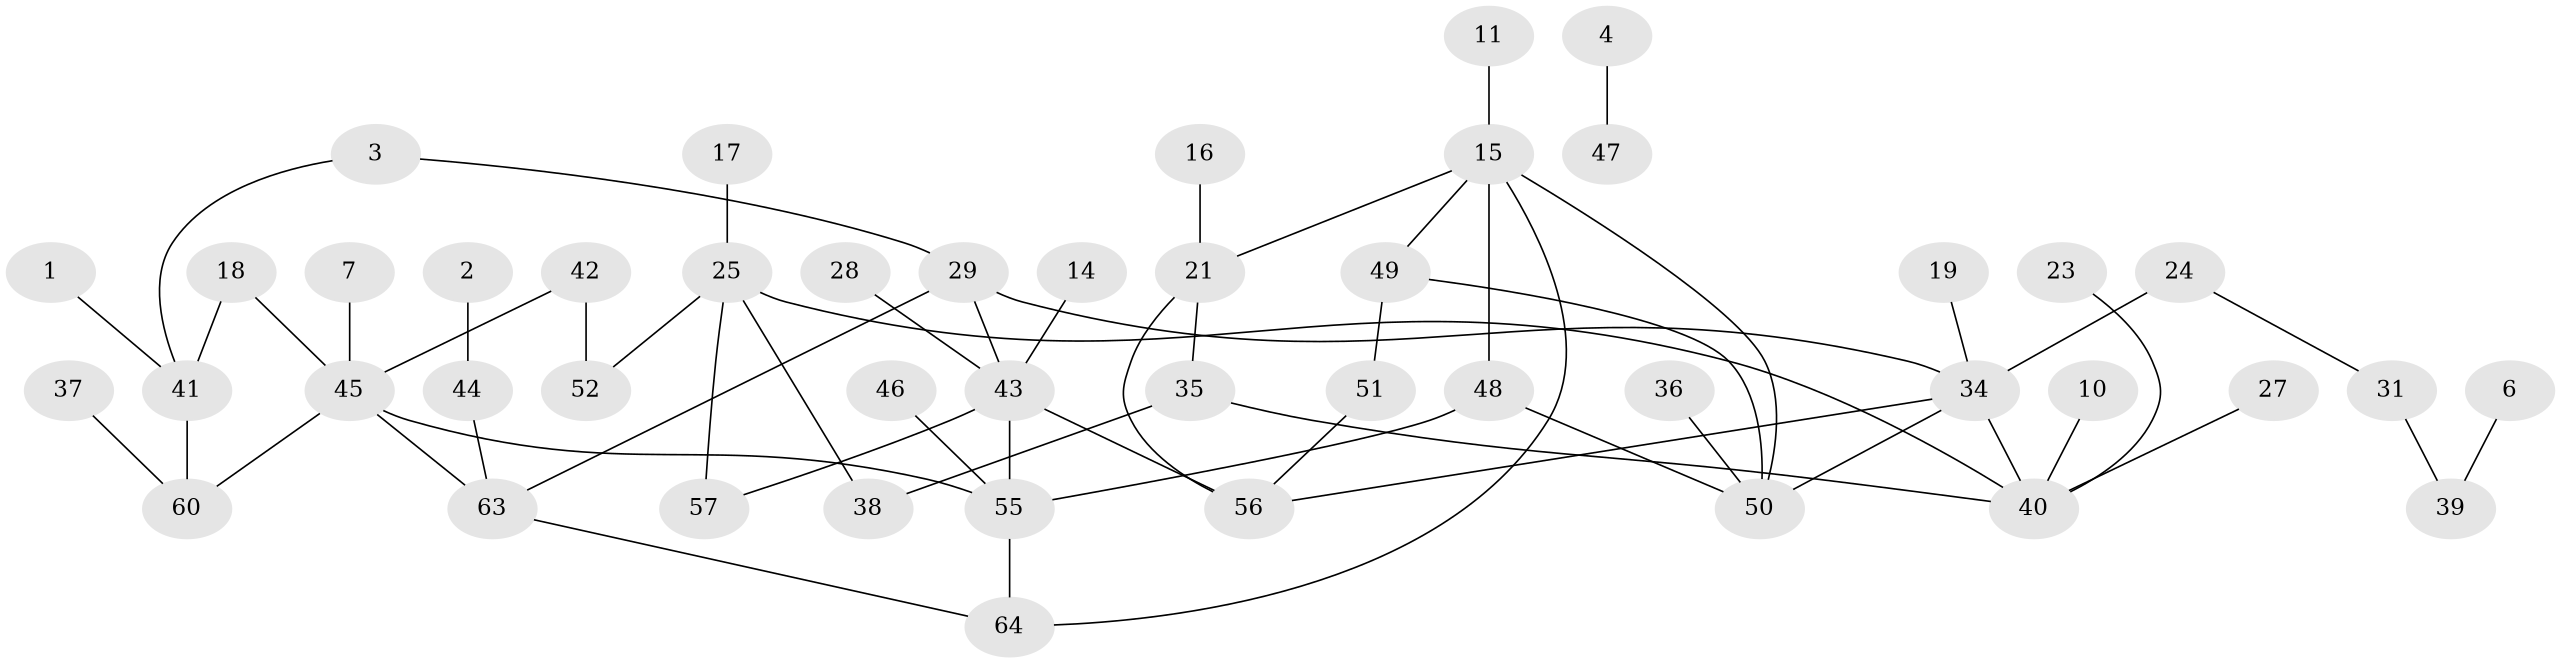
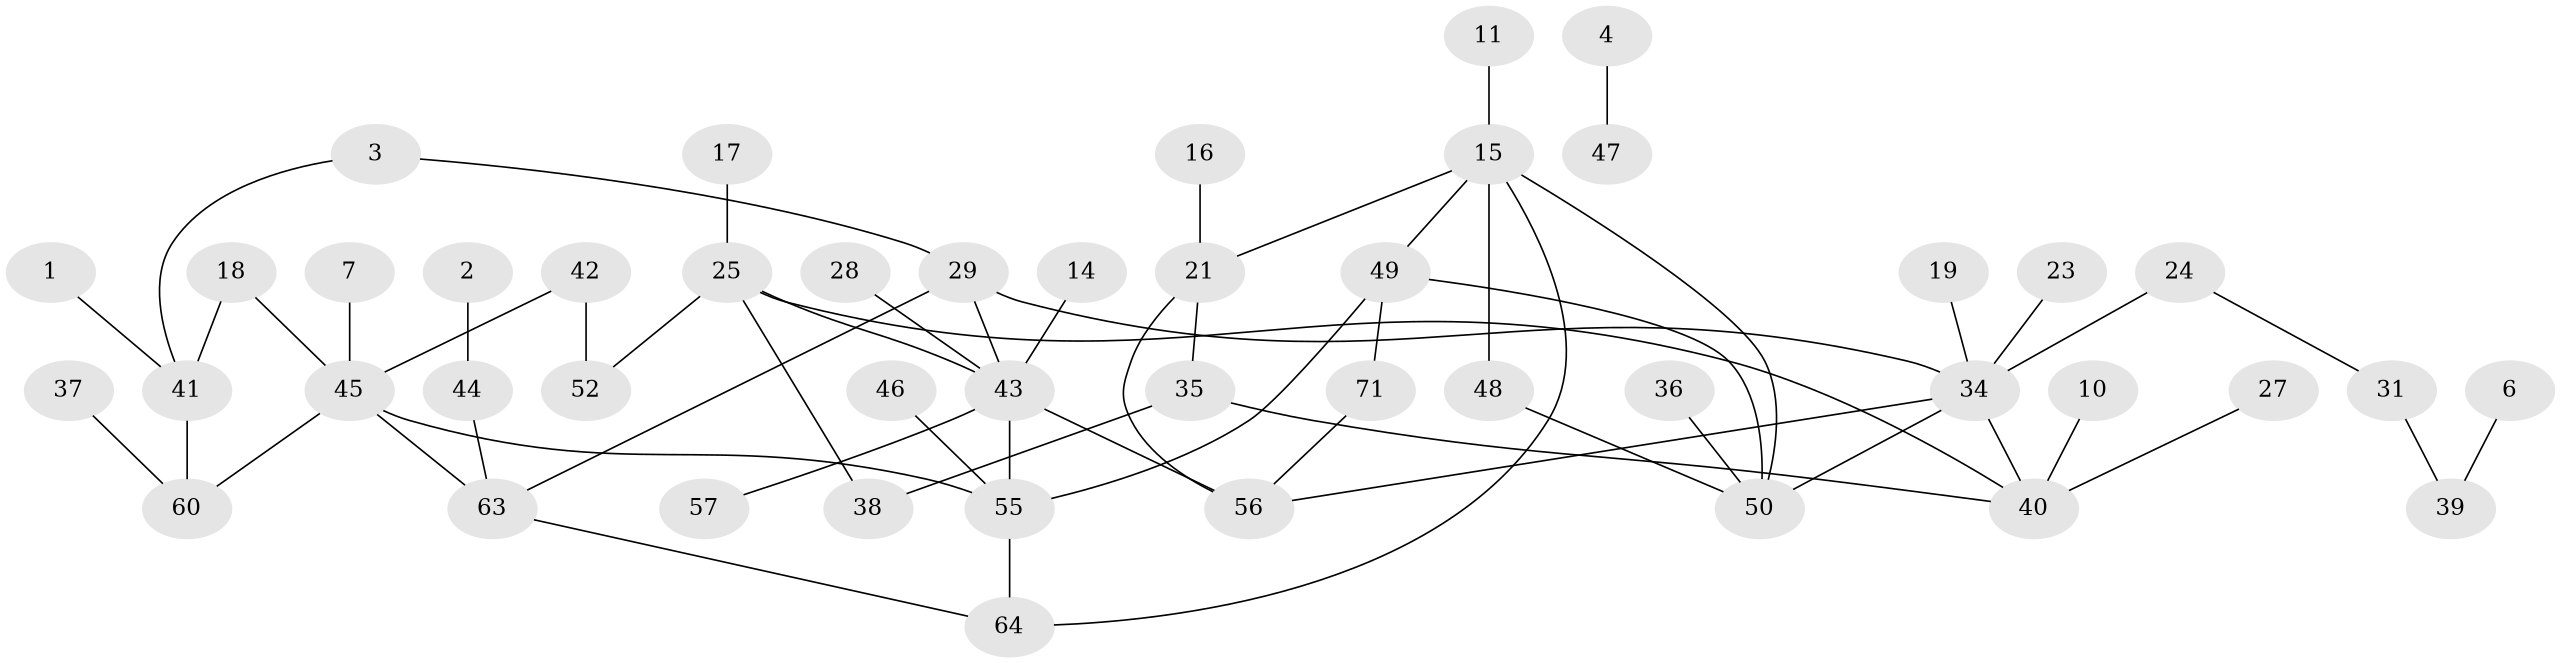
edge "25" -- "57": now "25" -- "43"
node "51": label "51" -> "71"
edge "23" -- "40": now "23" -- "34"
edge "48" -- "55": now "49" -- "55"
